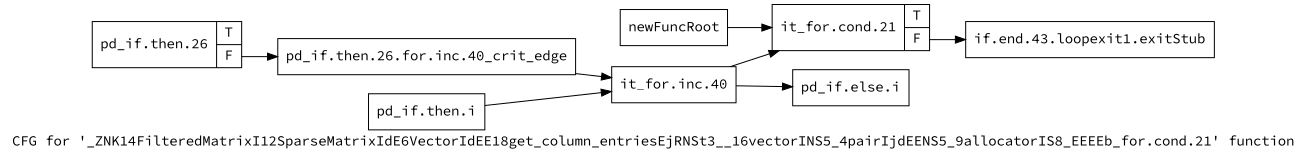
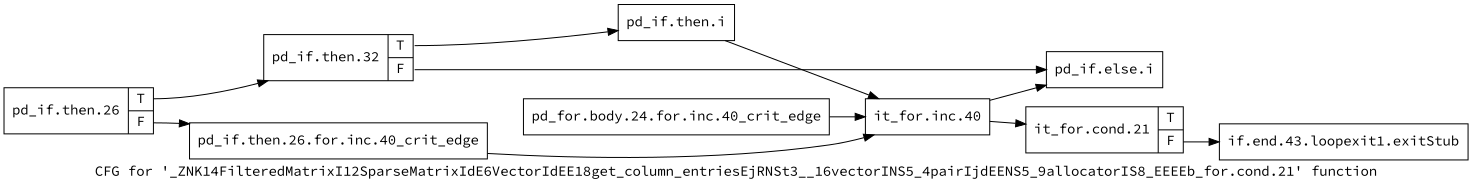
node "newFuncRoot": removed
node "pd_if.then.32": added
node "pd_for.body.24.for.inc.40_crit_edge": added
